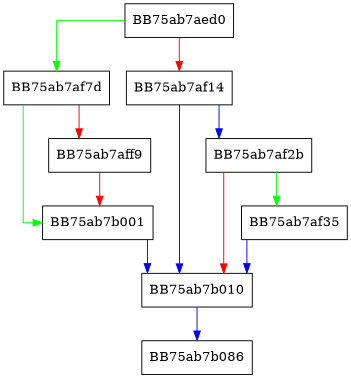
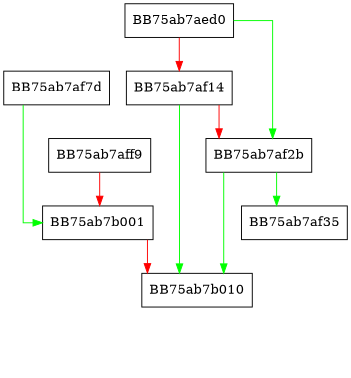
edge "BB75ab7aed0" -> "BB75ab7af7d": now "BB75ab7aed0" -> "BB75ab7af2b"
edge "BB75ab7af7d" -> "BB75ab7aff9": removed
edge "BB75ab7af14" -> "BB75ab7af2b": color blue -> red
edge "BB75ab7af14" -> "BB75ab7b010": color blue -> green
edge "BB75ab7af2b" -> "BB75ab7b010": color red -> green
edge "BB75ab7b001" -> "BB75ab7b010": color blue -> red
edge "BB75ab7af35" -> "BB75ab7b010": removed
node "BB75ab7b086": removed
